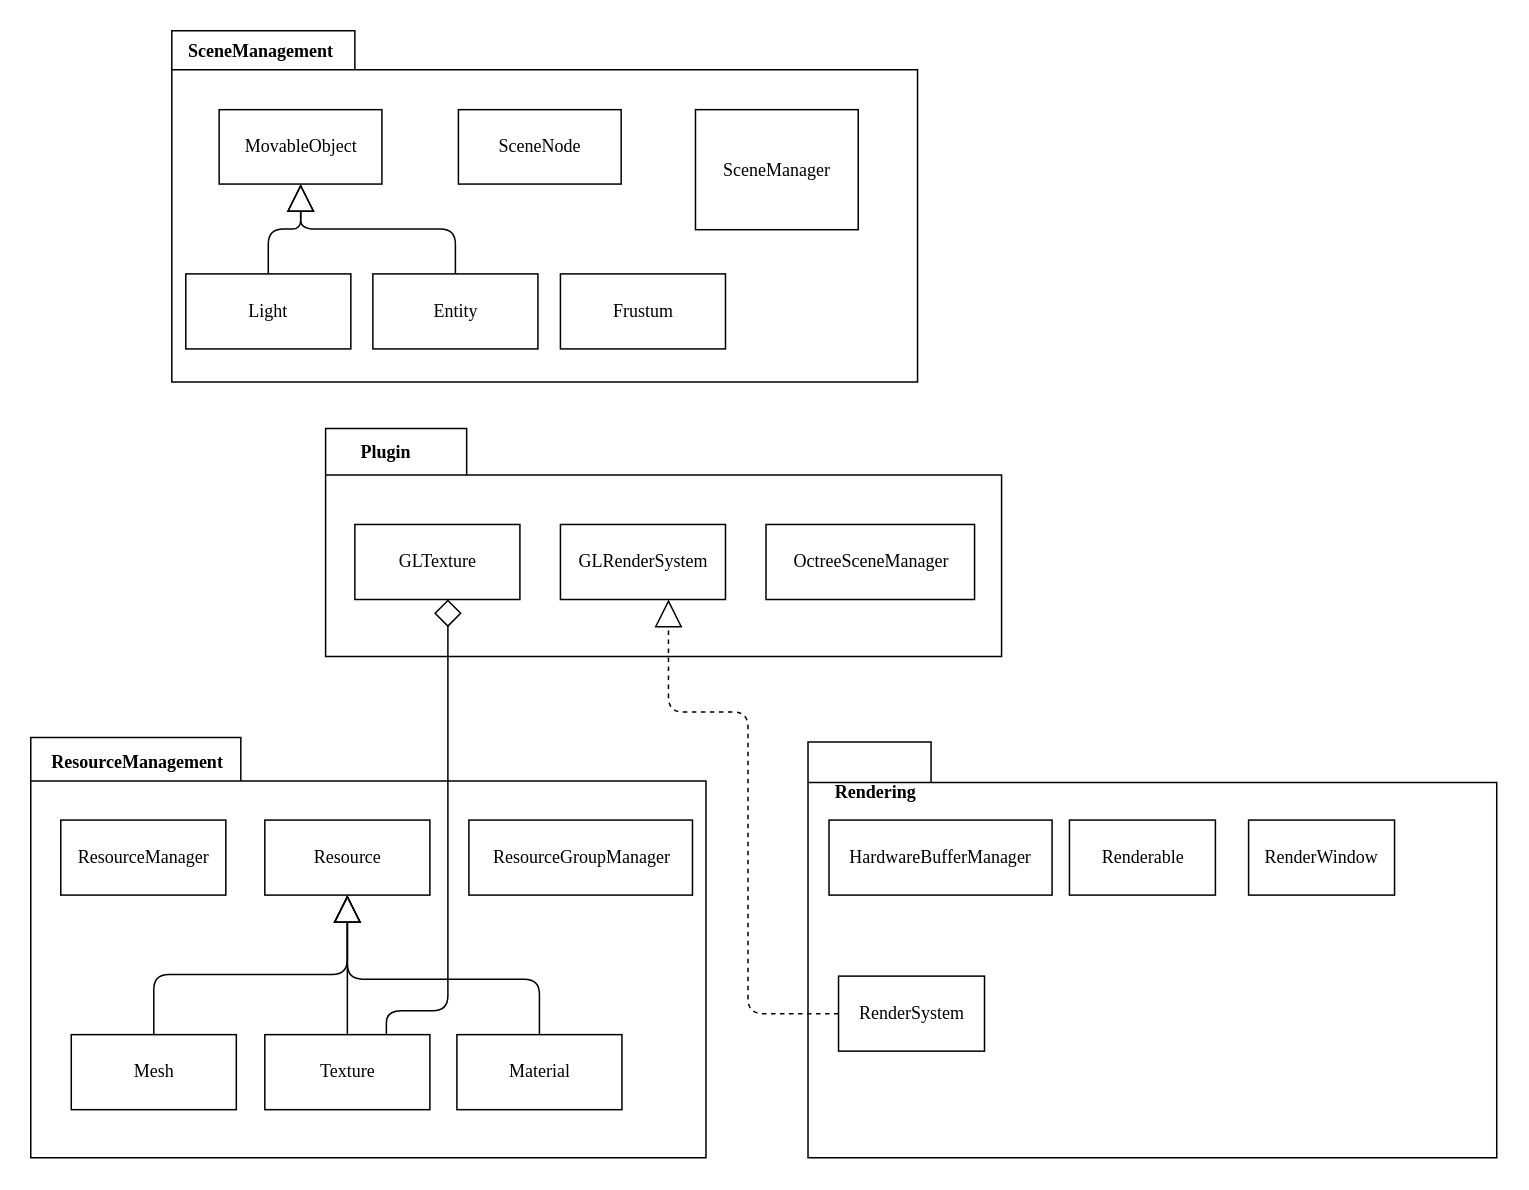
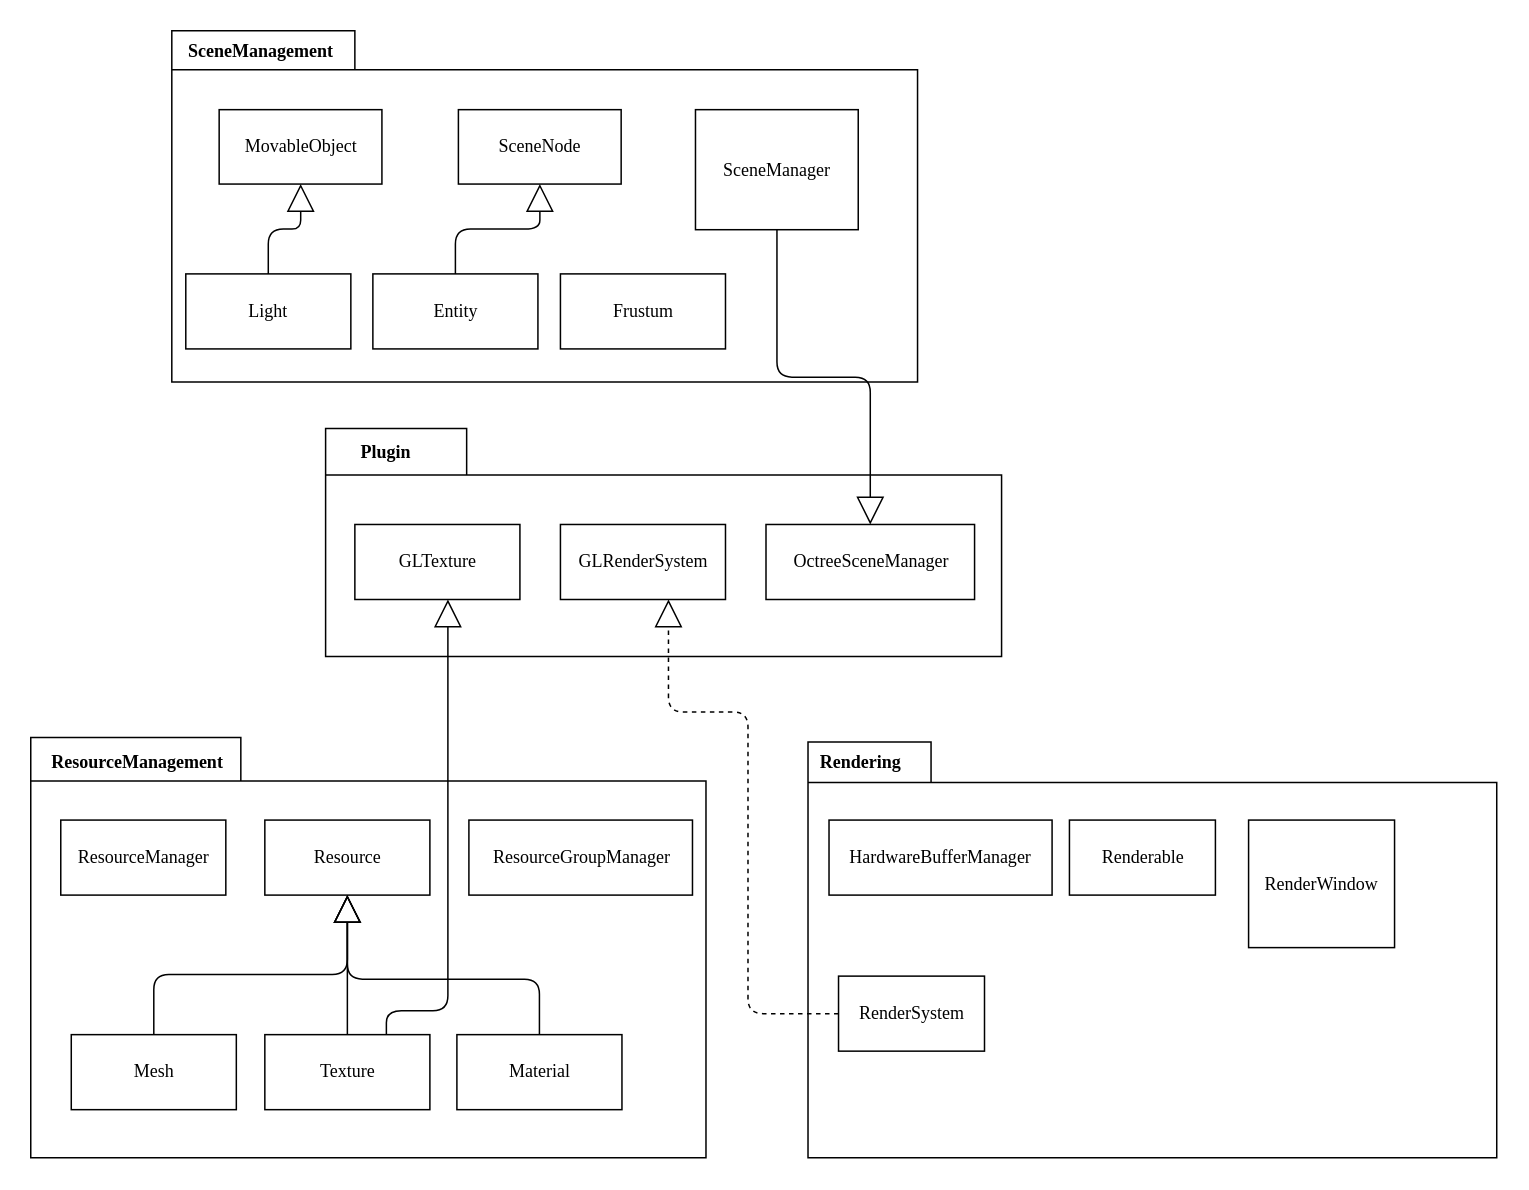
edge "Entity" -> "MovableObject": now "Entity" -> "SceneNode"
edge "SceneManager" -> "OctreeSceneManager": added
edge "Texture" -> "GLTexture": arrowhead diamond -> block
node "Rendering": moved (876, 791) -> (861, 761)
node "RenderWindow": size 146x75 -> 146x128
